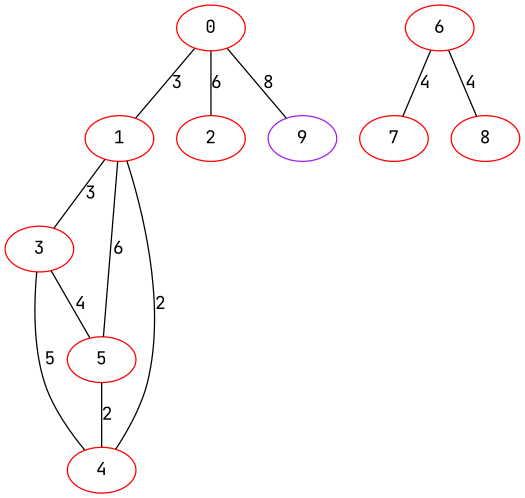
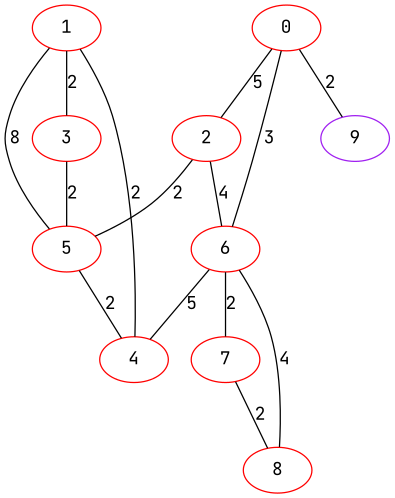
edge "0" -- "1": now "0" -- "6"
edge "0" -- "2": label "6" -> "5"
edge "0" -- "9": label "8" -> "2"
edge "6" -- "7": label "4" -> "2"
edge "1" -- "3": label "3" -> "2"
edge "2" -- "6": added, label "4"
edge "2" -- "5": added, label "2"
edge "1" -- "5": label "6" -> "8"
edge "3" -- "5": label "4" -> "2"
edge "3" -- "4": now "6" -- "4"
edge "7" -- "8": added, label "2"
